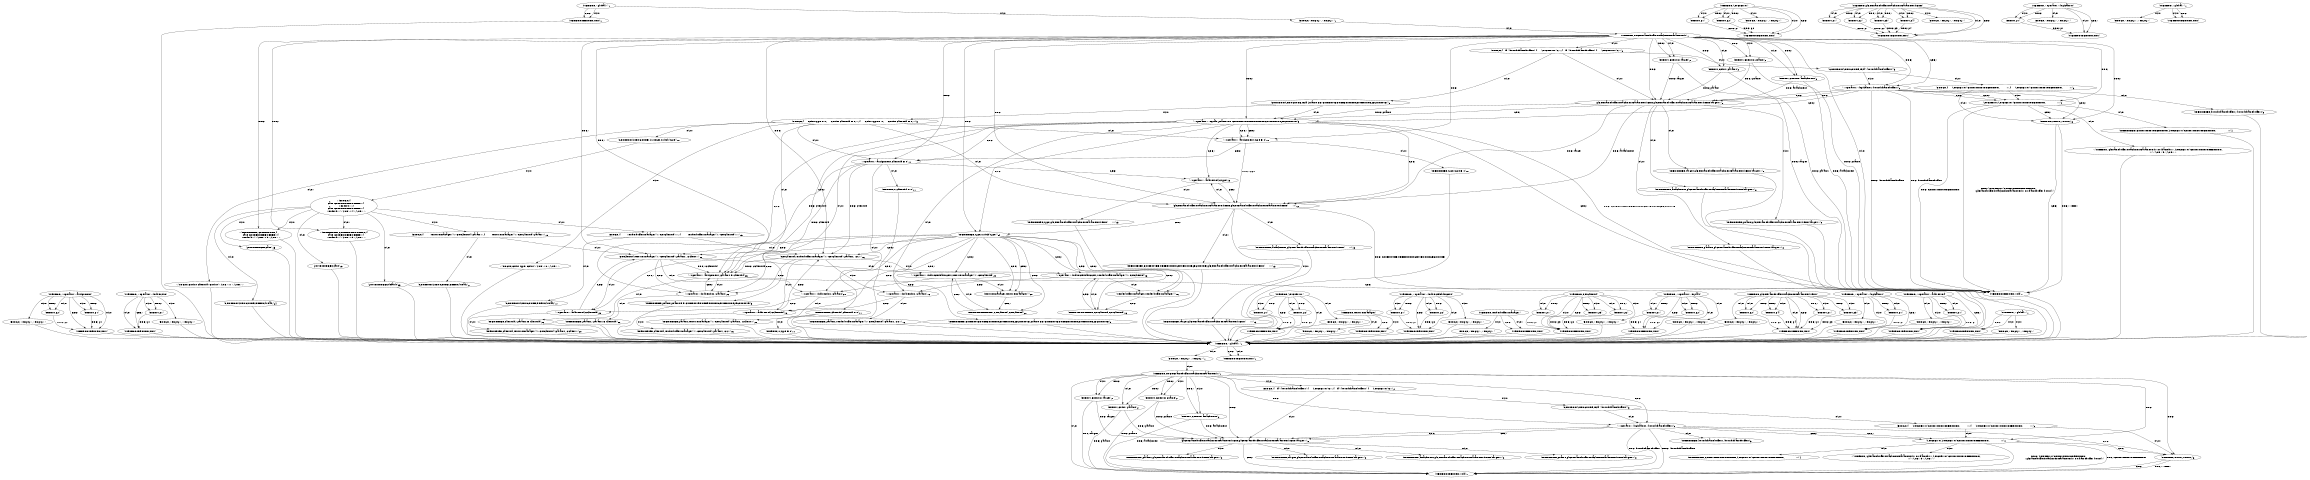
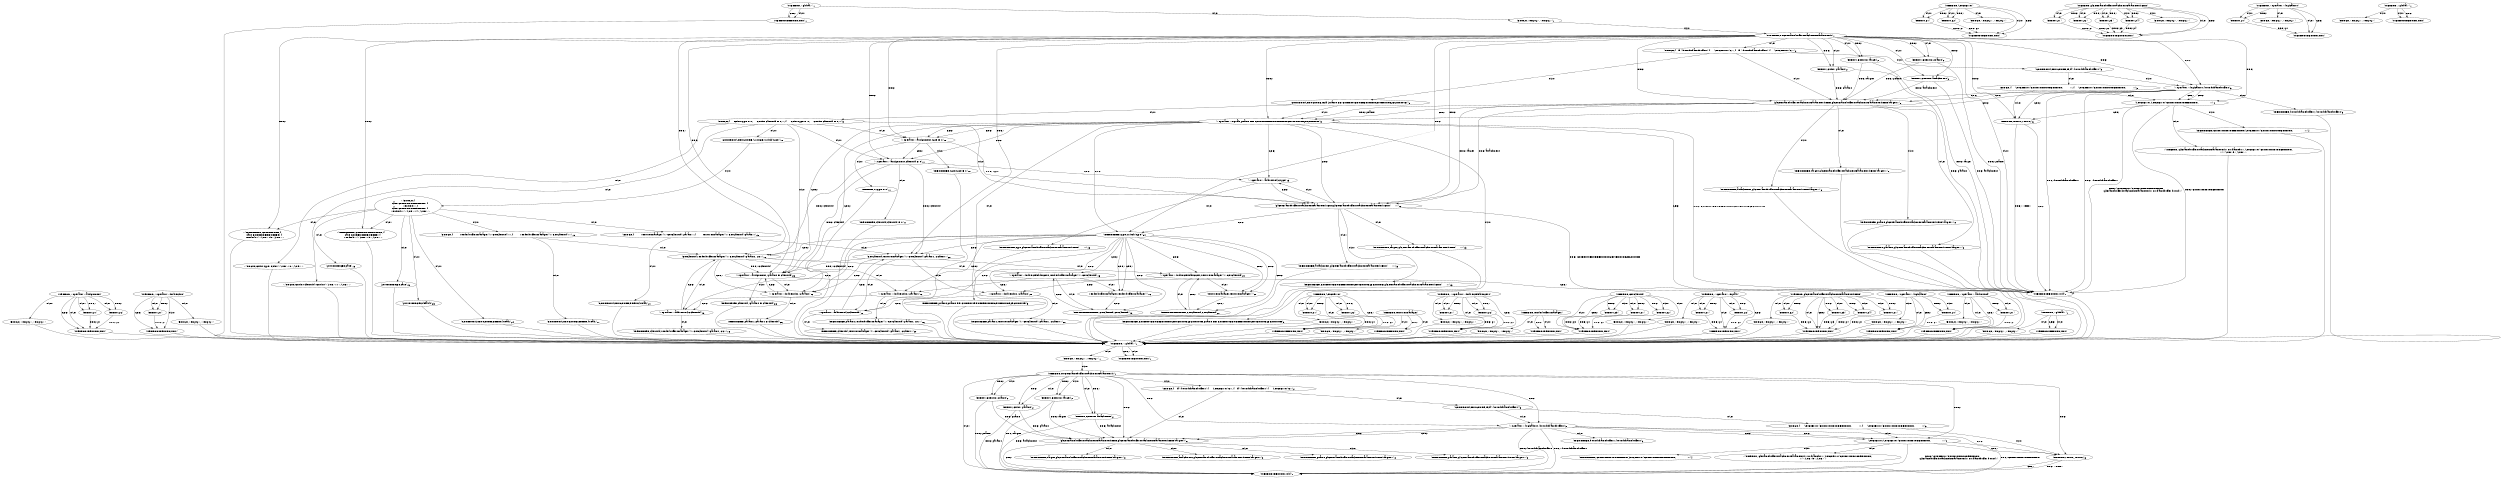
node "(LITERAL,0,client_id = 0)": removed
edge "(IDENTIFIER,client_id,client_id = 0)" -> "(LITERAL,0,type = 0)": now "(<operator>.assignment,type = 0)" -> "(LITERAL,0,type = 0)"
